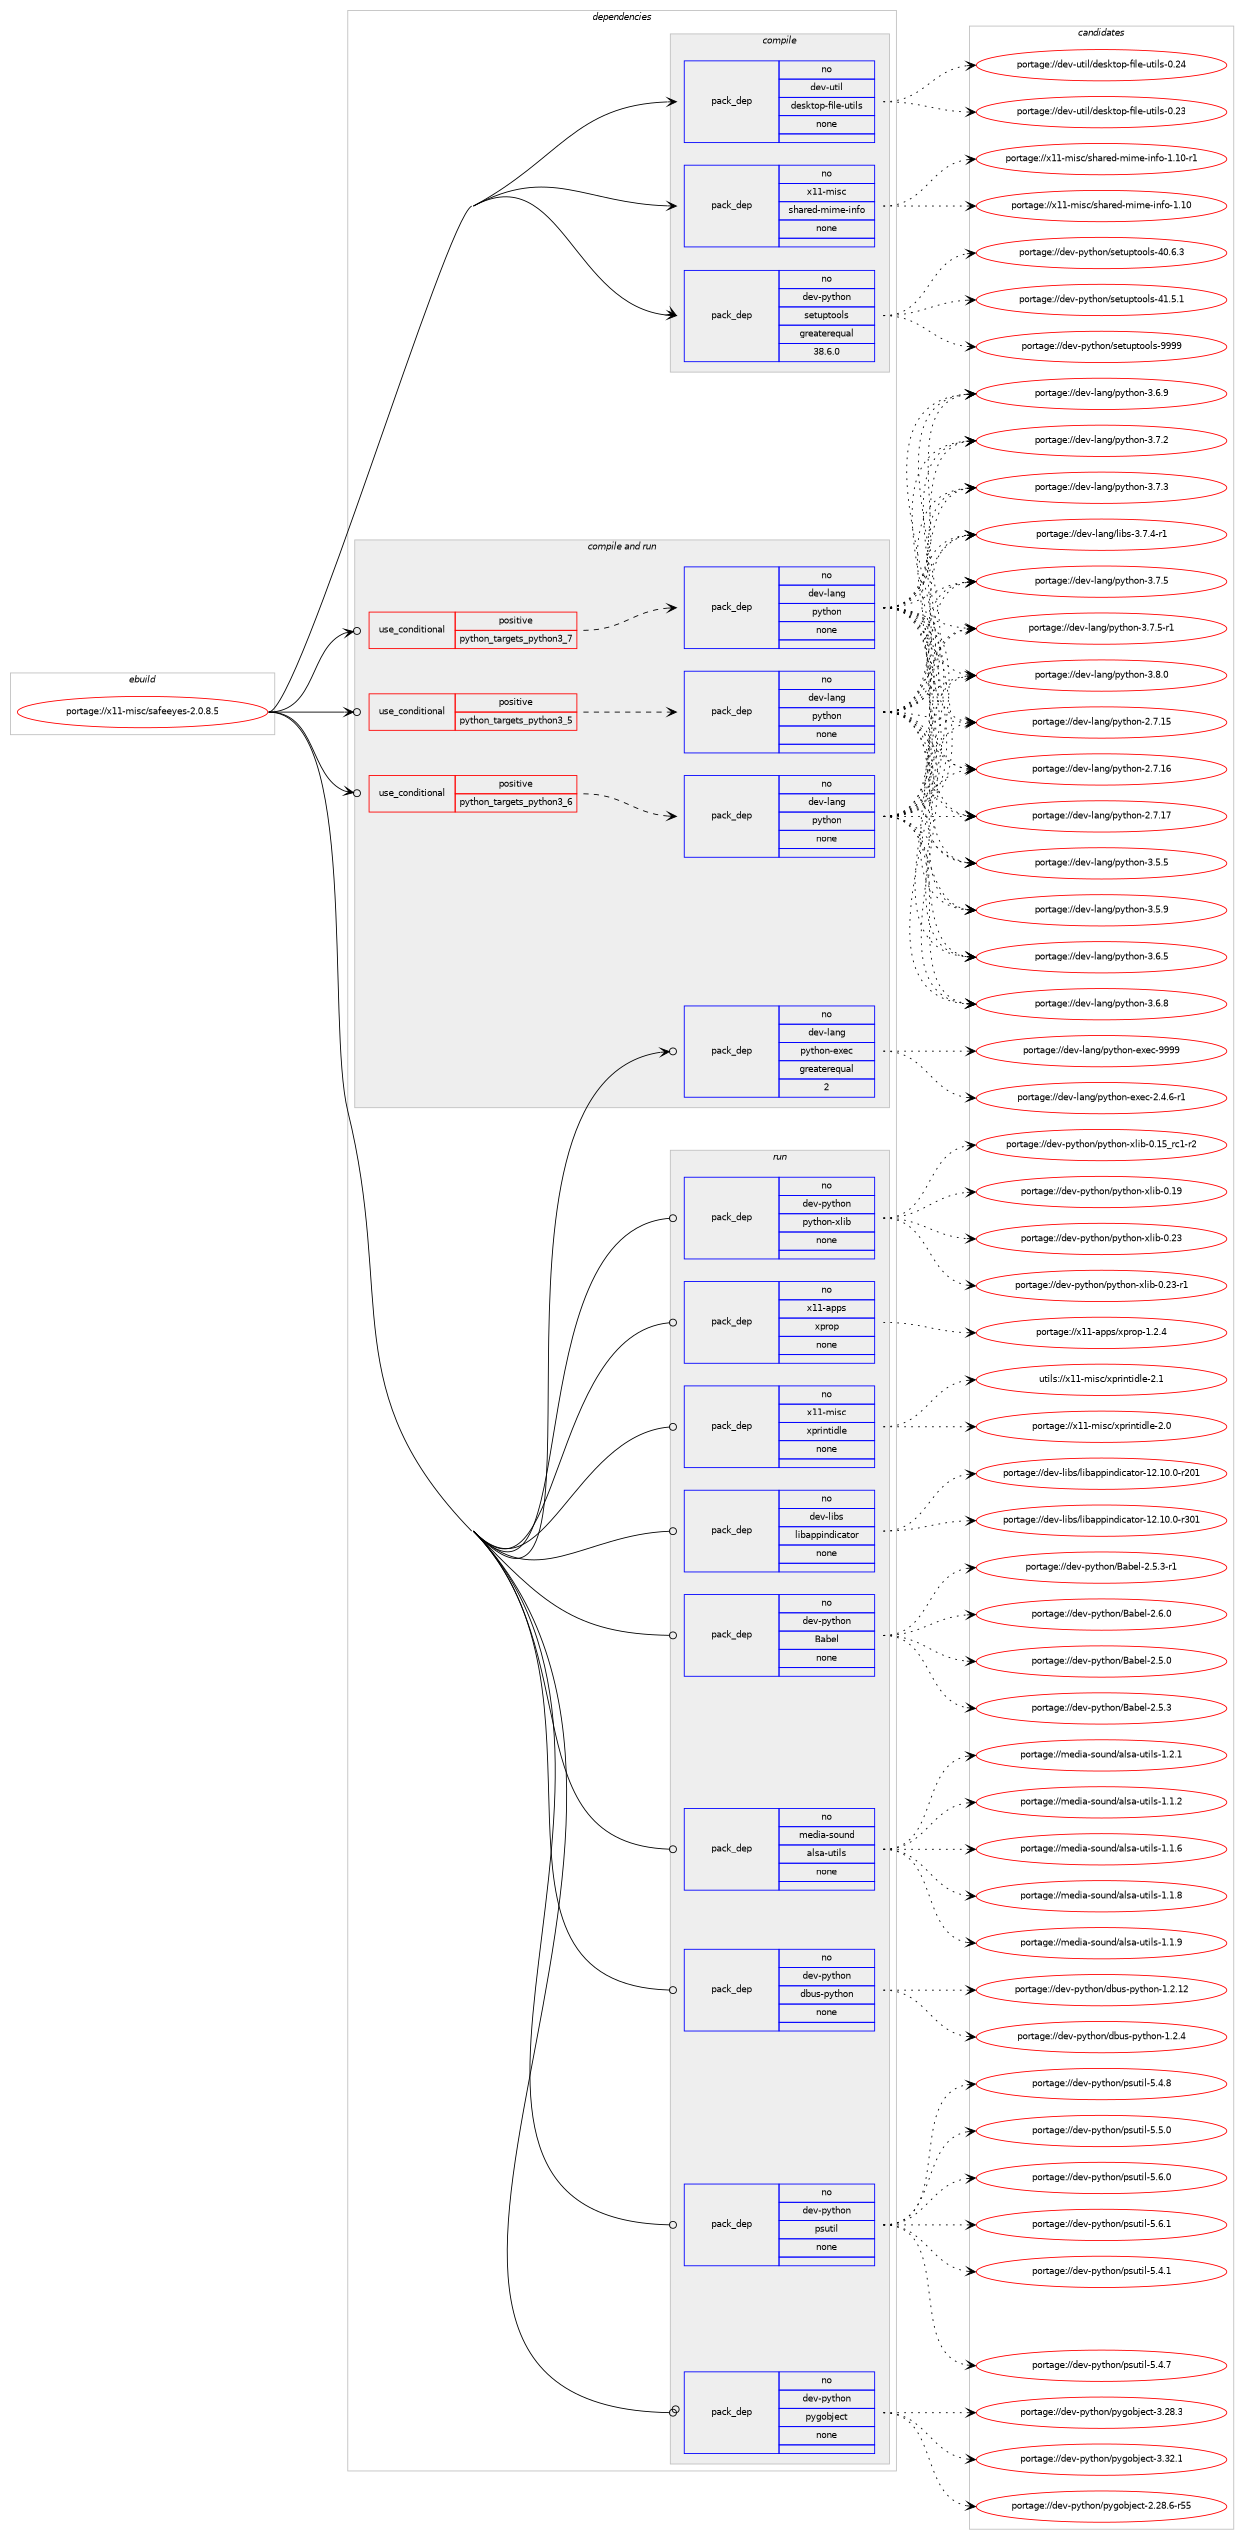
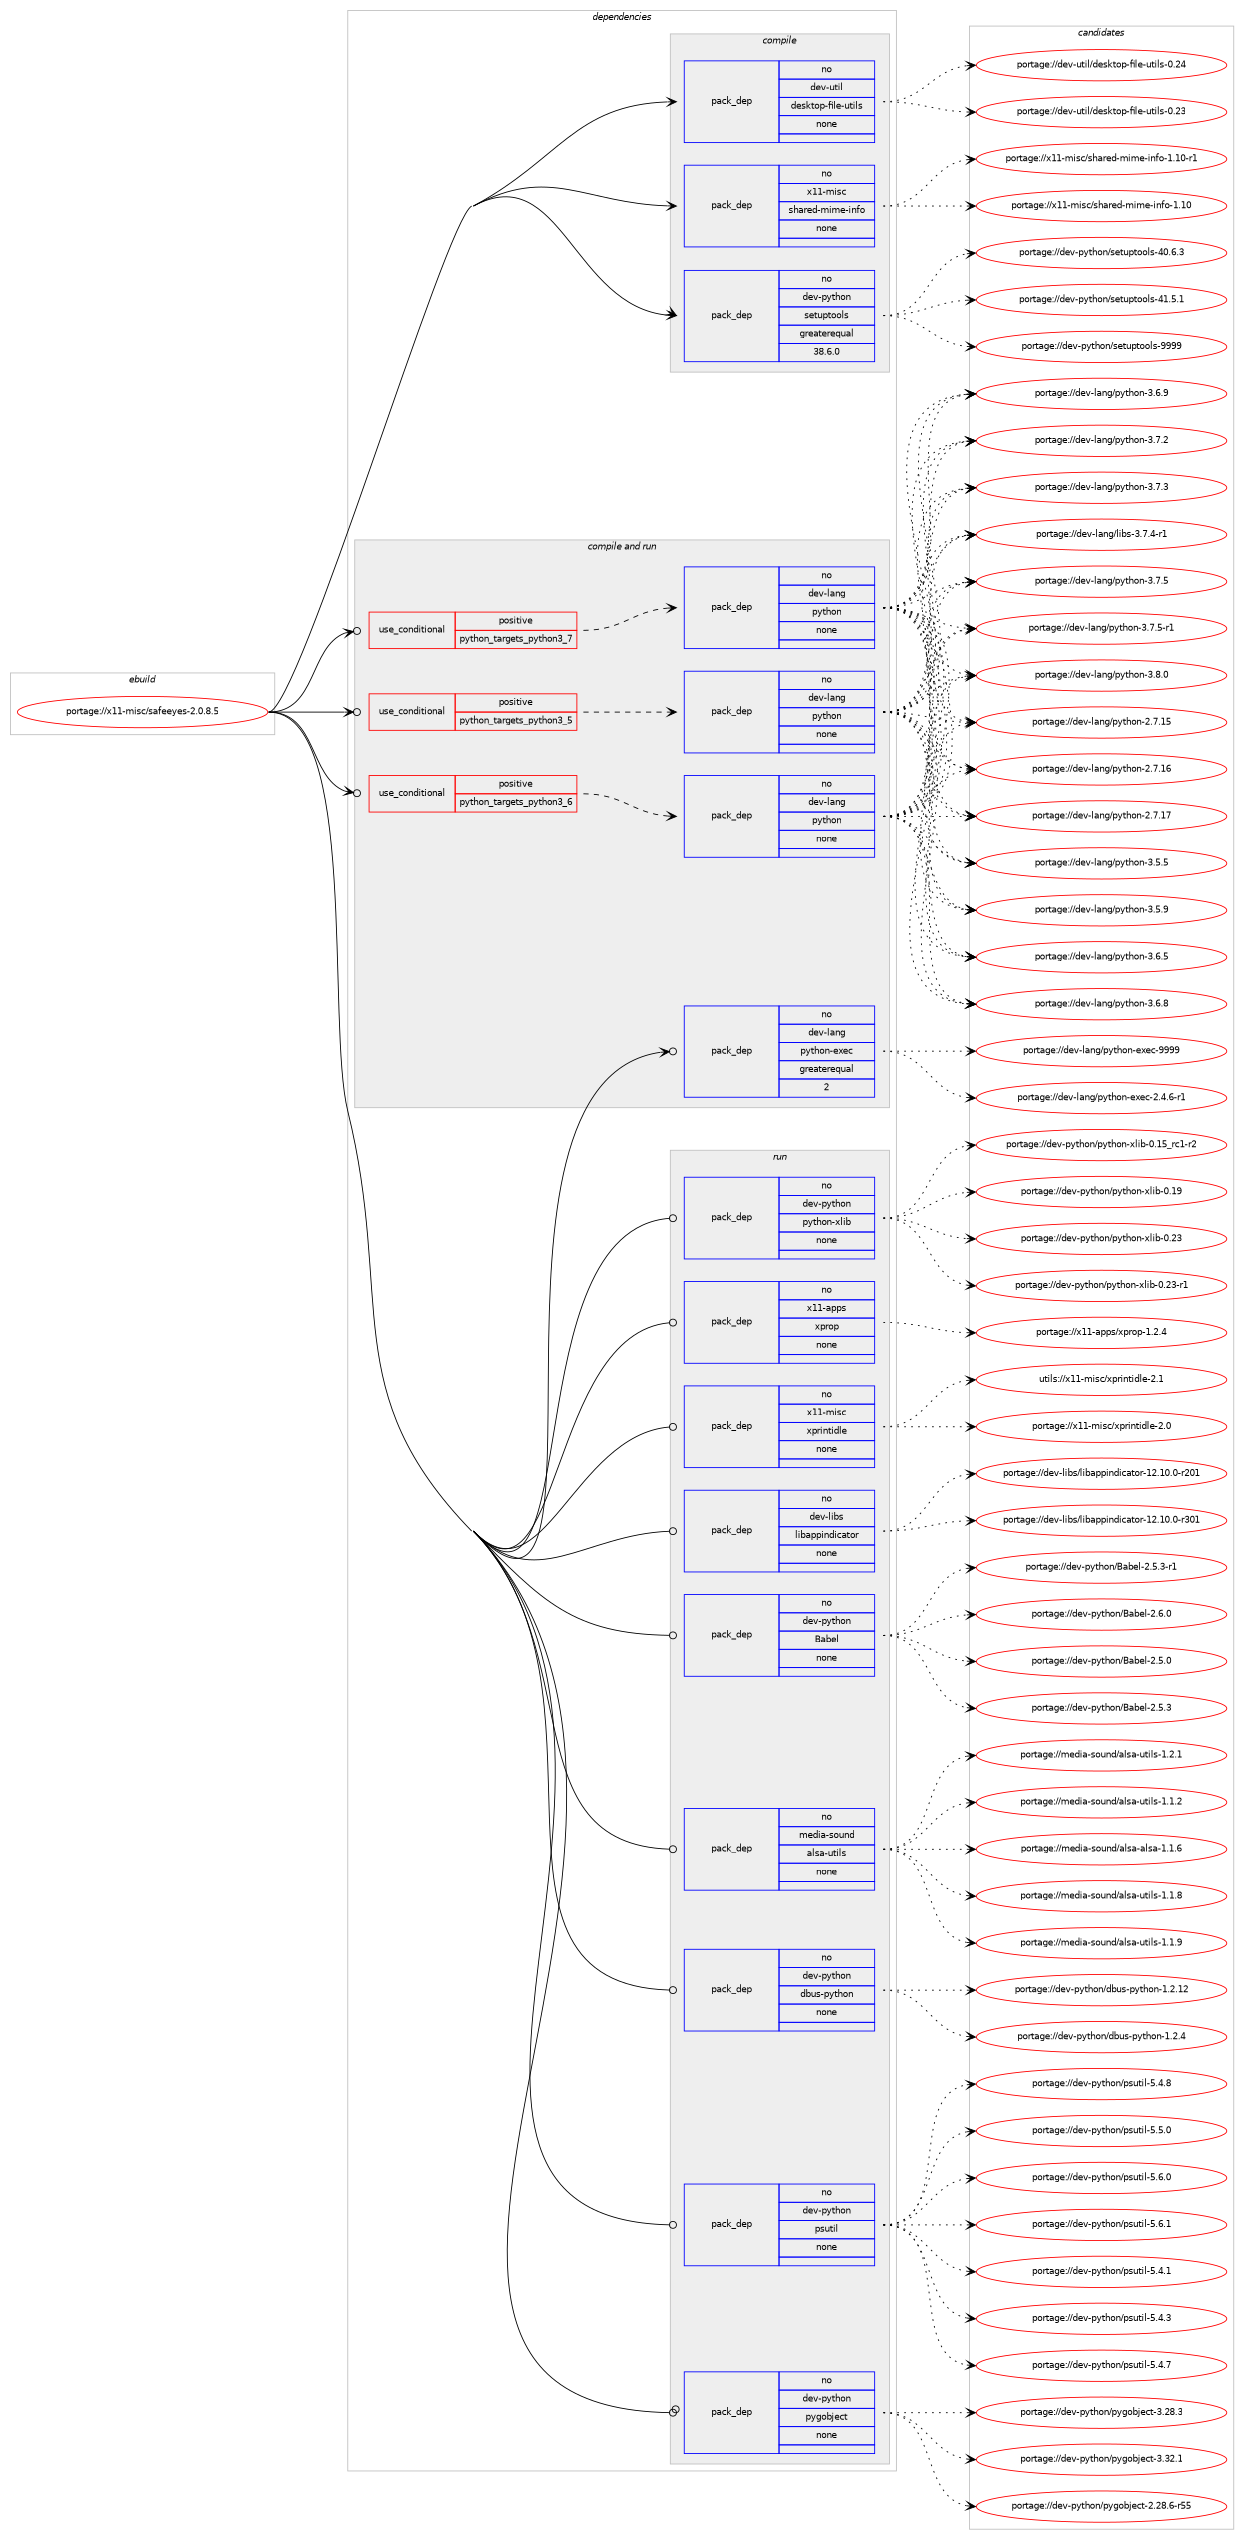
node "portage://media-sound/alsa-utils-1.1.6": label "portage://media-sound/alsa-utils-1.1.6" -> "portage://media-sound/alsa-alsa-1.1.6"
node "portage://dev-python/psutil-5.4.3": added
